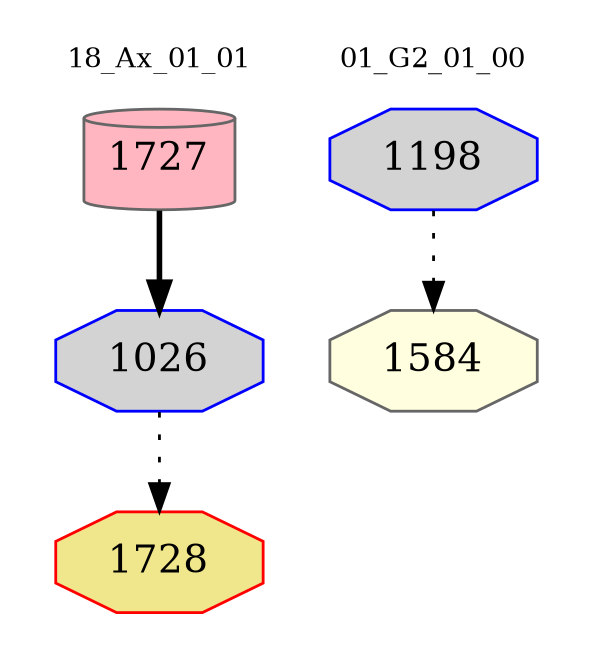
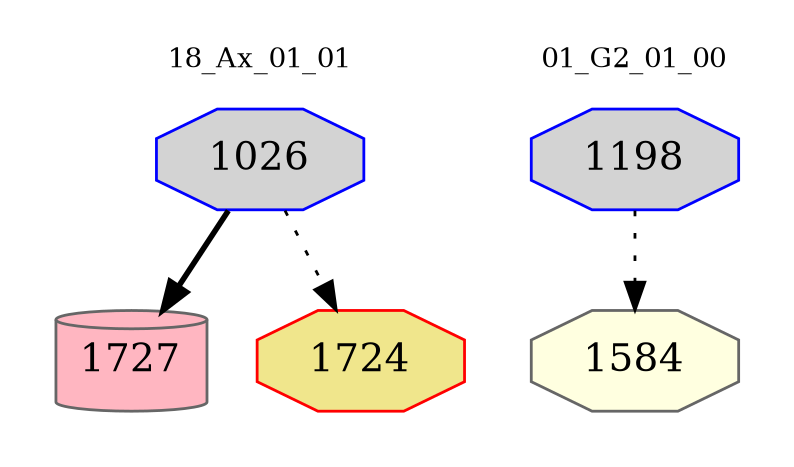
edge "1727" -> "1026": reversed
node "1728": label "1728" -> "1724"
